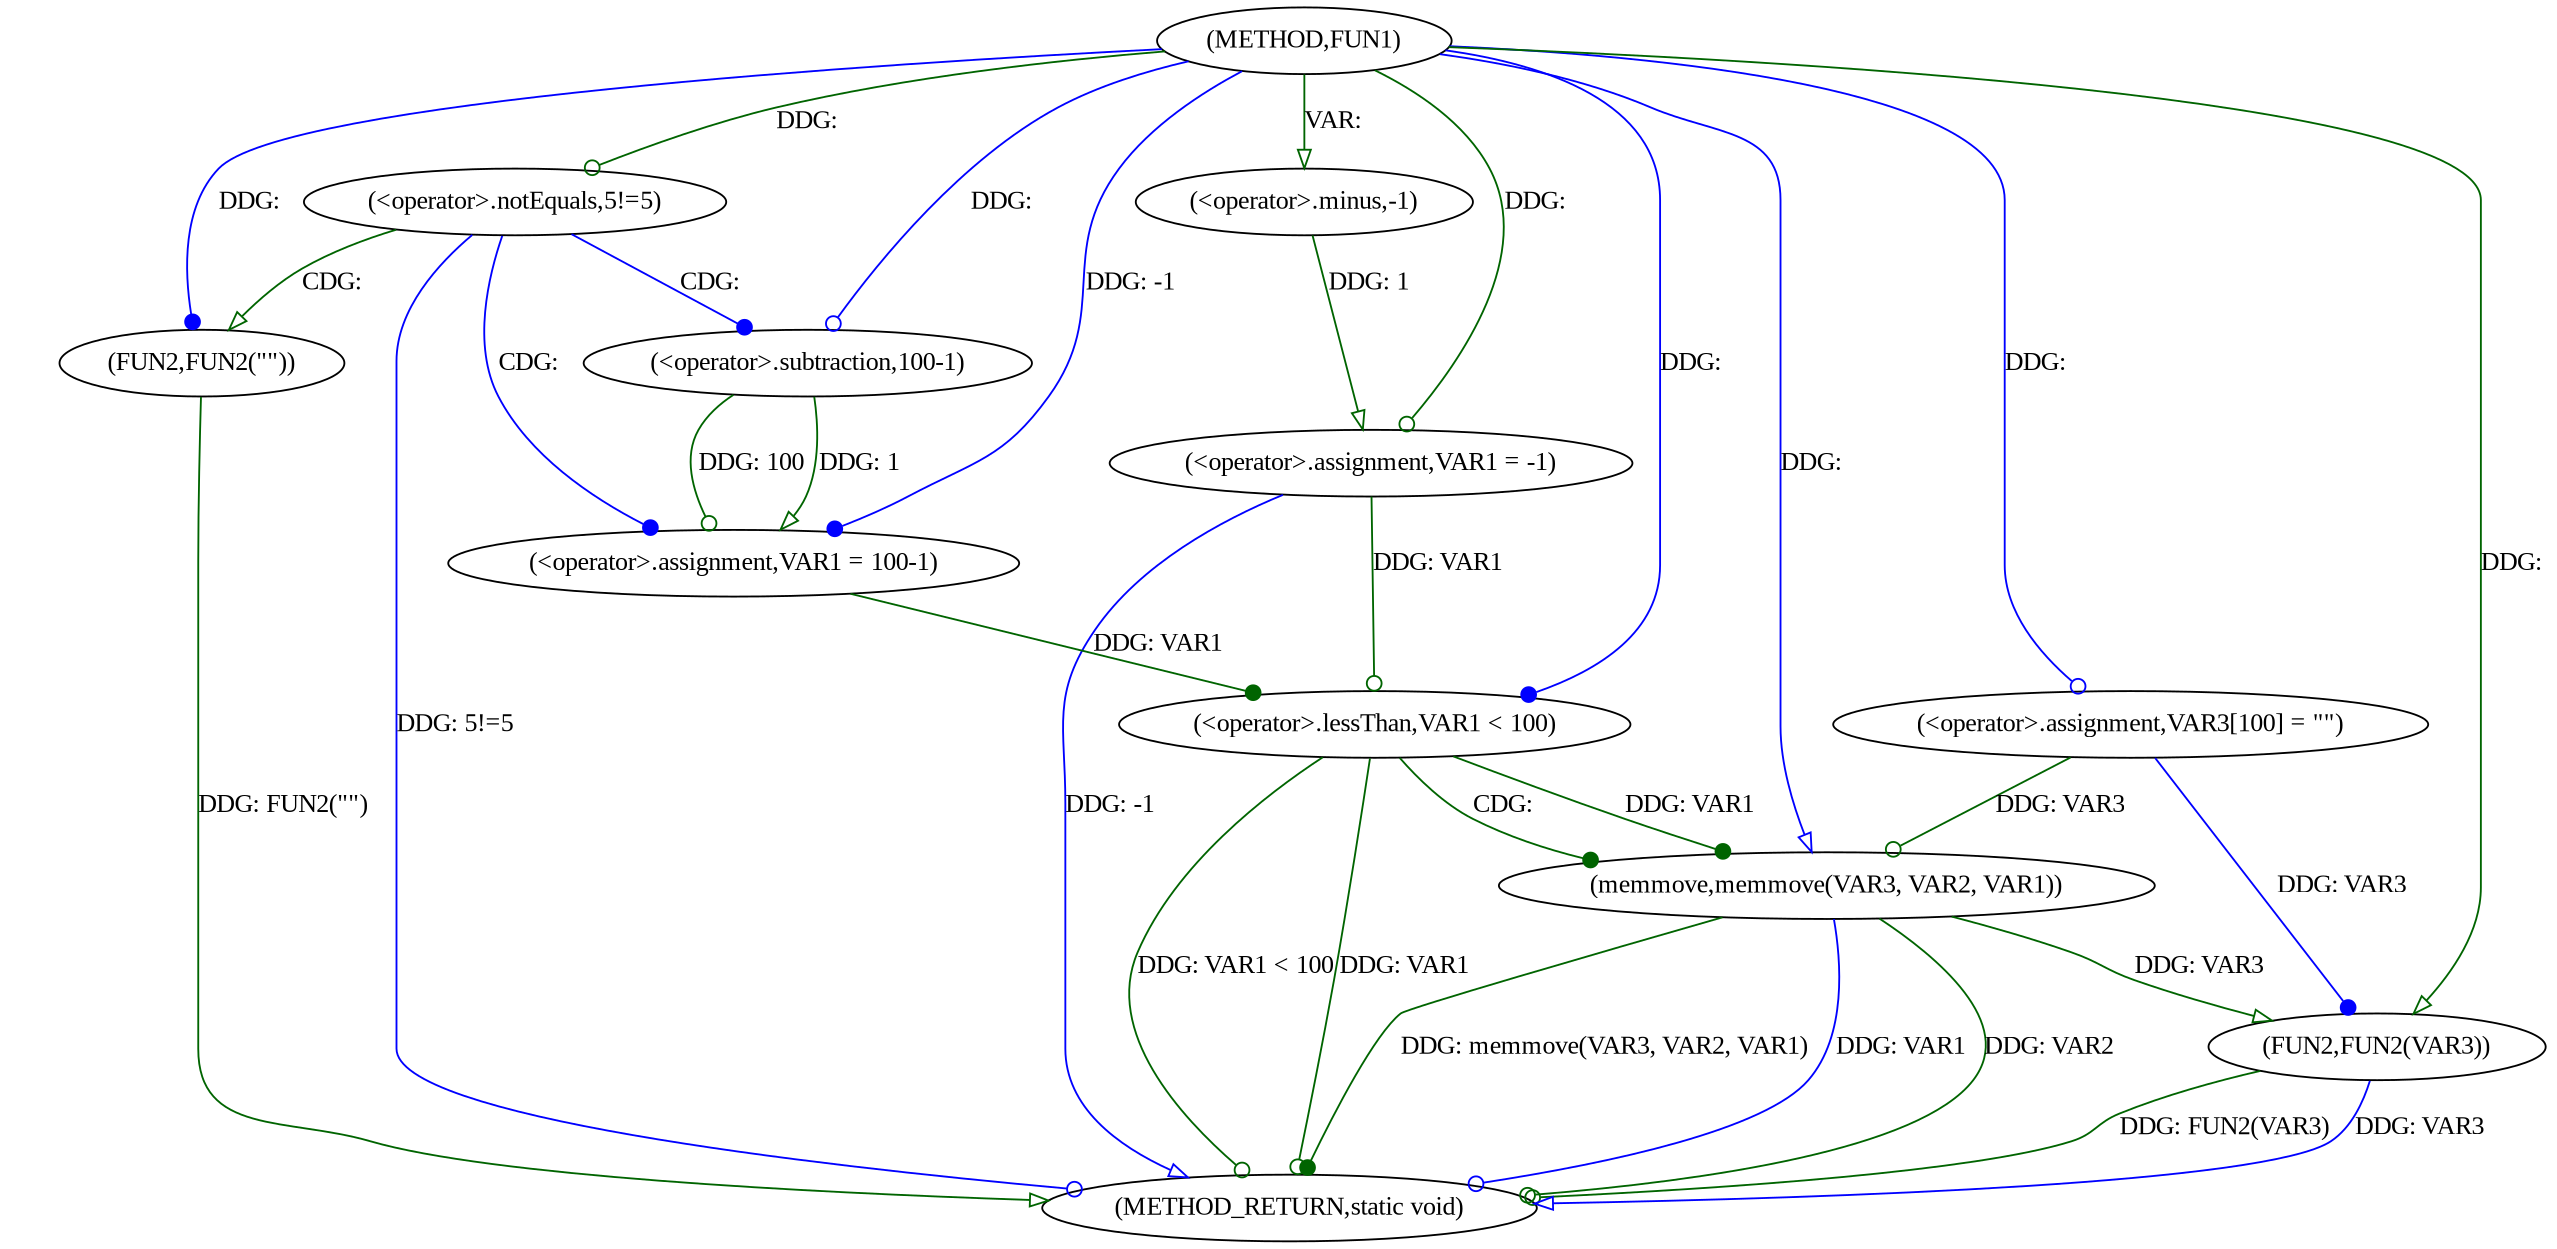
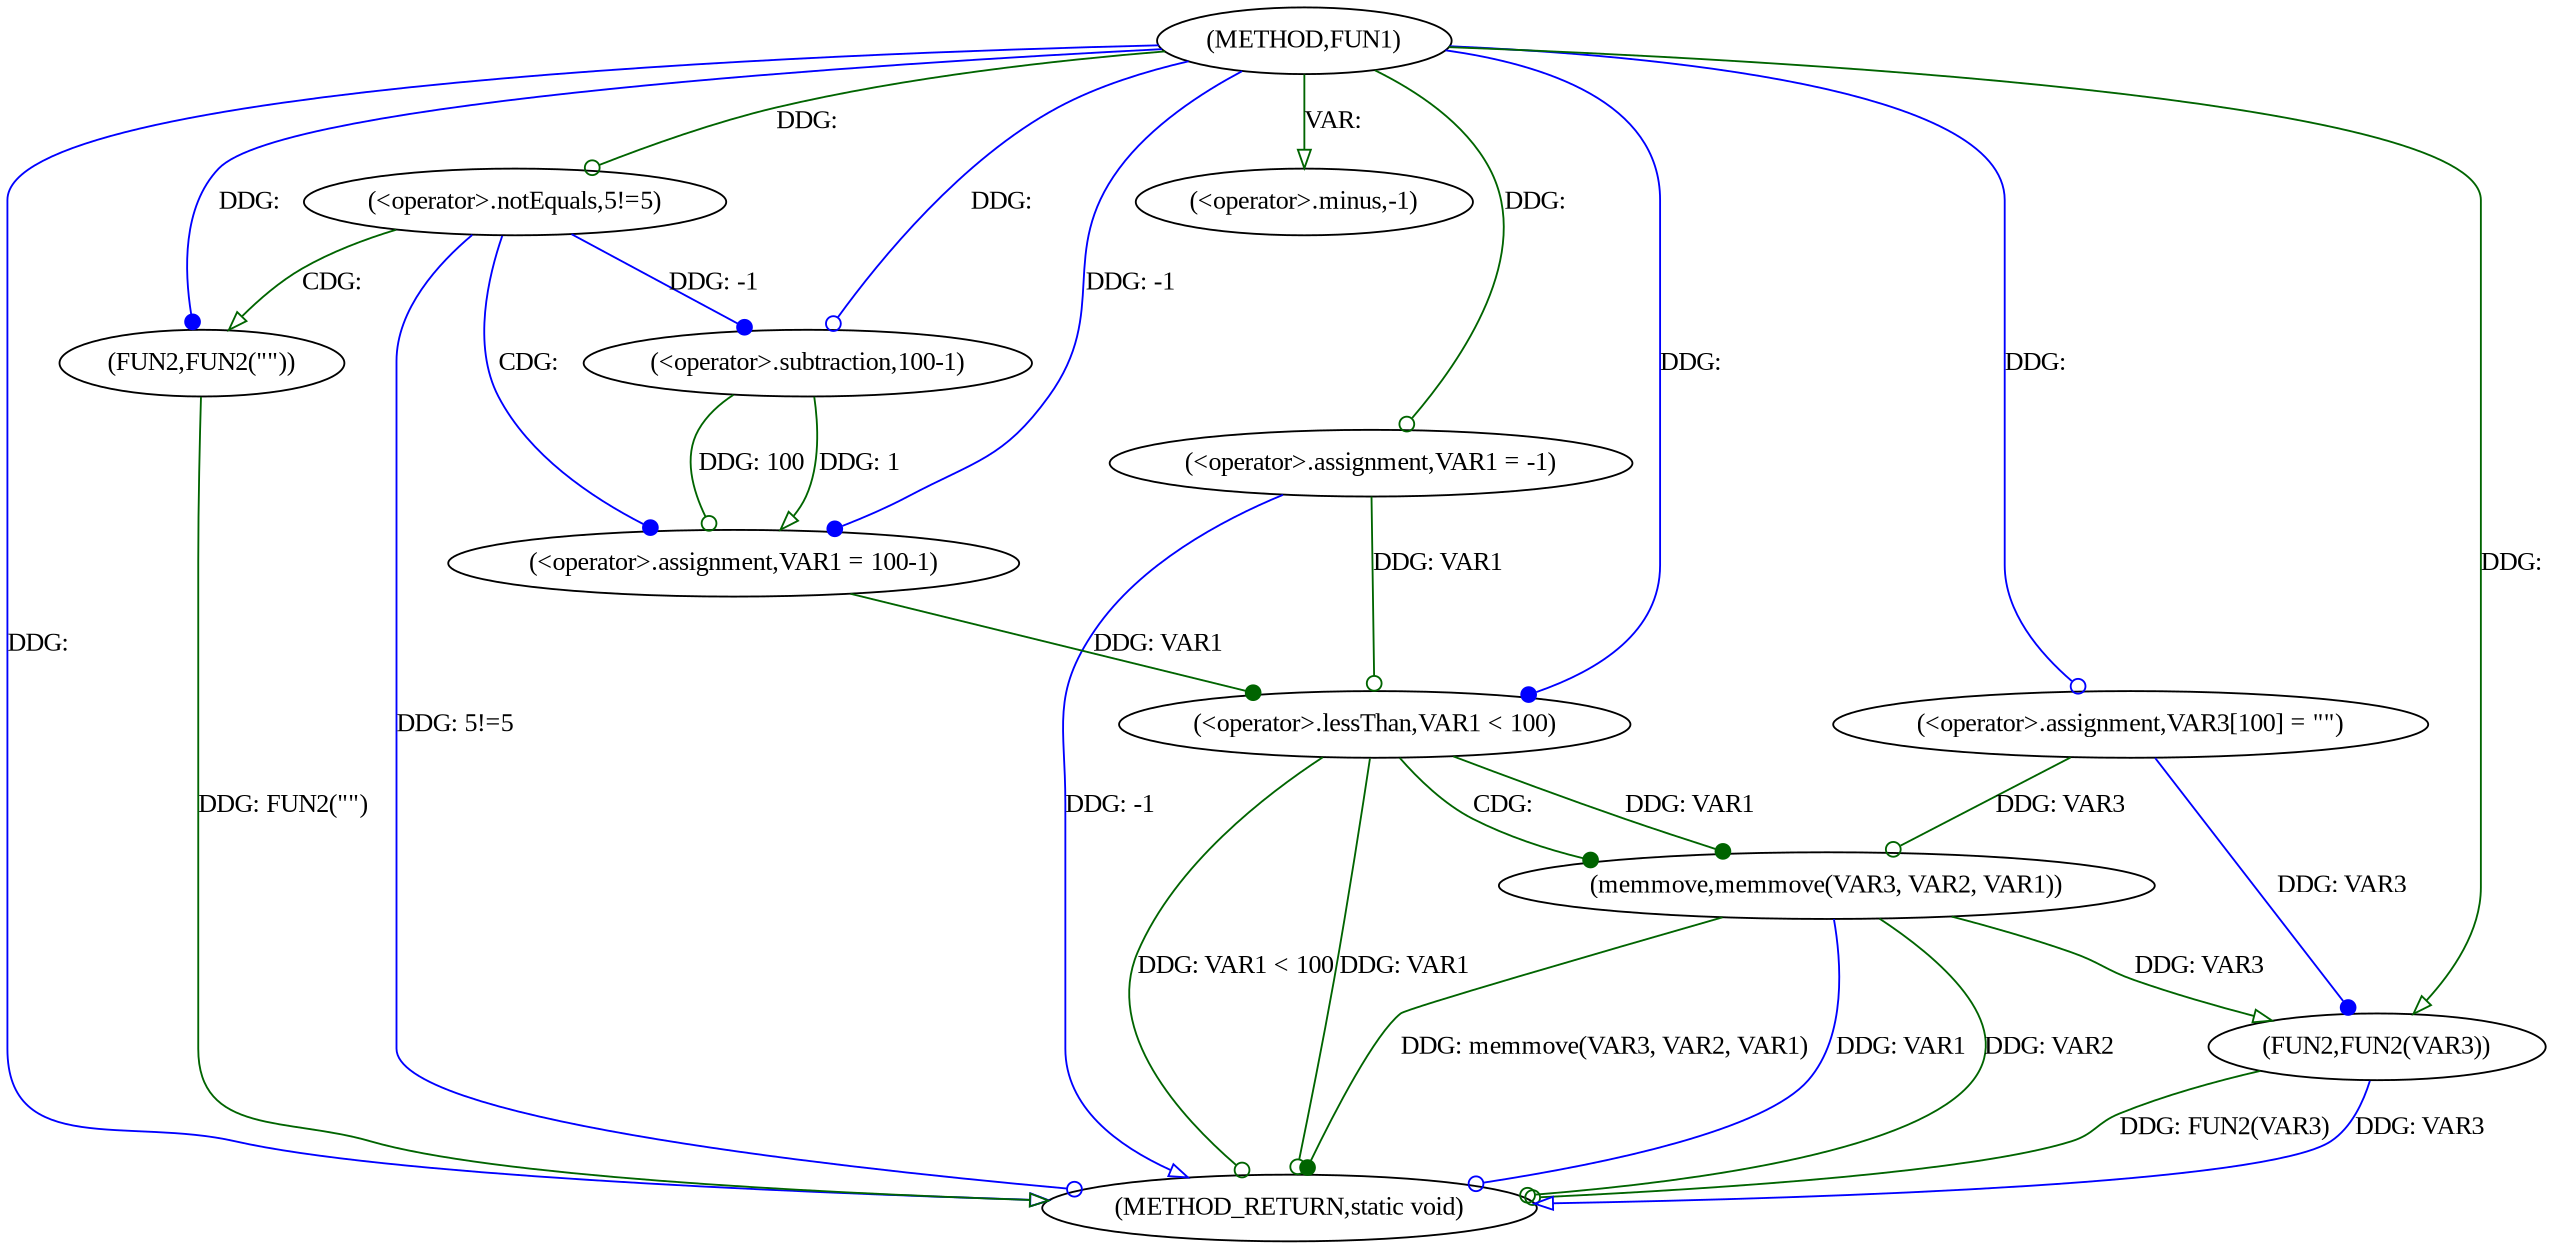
edge "(<operator>.notEquals,5!=5)" -> "(<operator>.subtraction,100-1)": label "CDG: " -> "DDG: -1"
edge "(<operator>.minus,-1)" -> "(<operator>.assignment,VAR1 = -1)": removed, label "DDG: 1"
edge "(METHOD,FUN1)" -> "(memmove,memmove(VAR3, VAR2, VAR1))": now "(METHOD,FUN1)" -> "(METHOD_RETURN,static void)"
